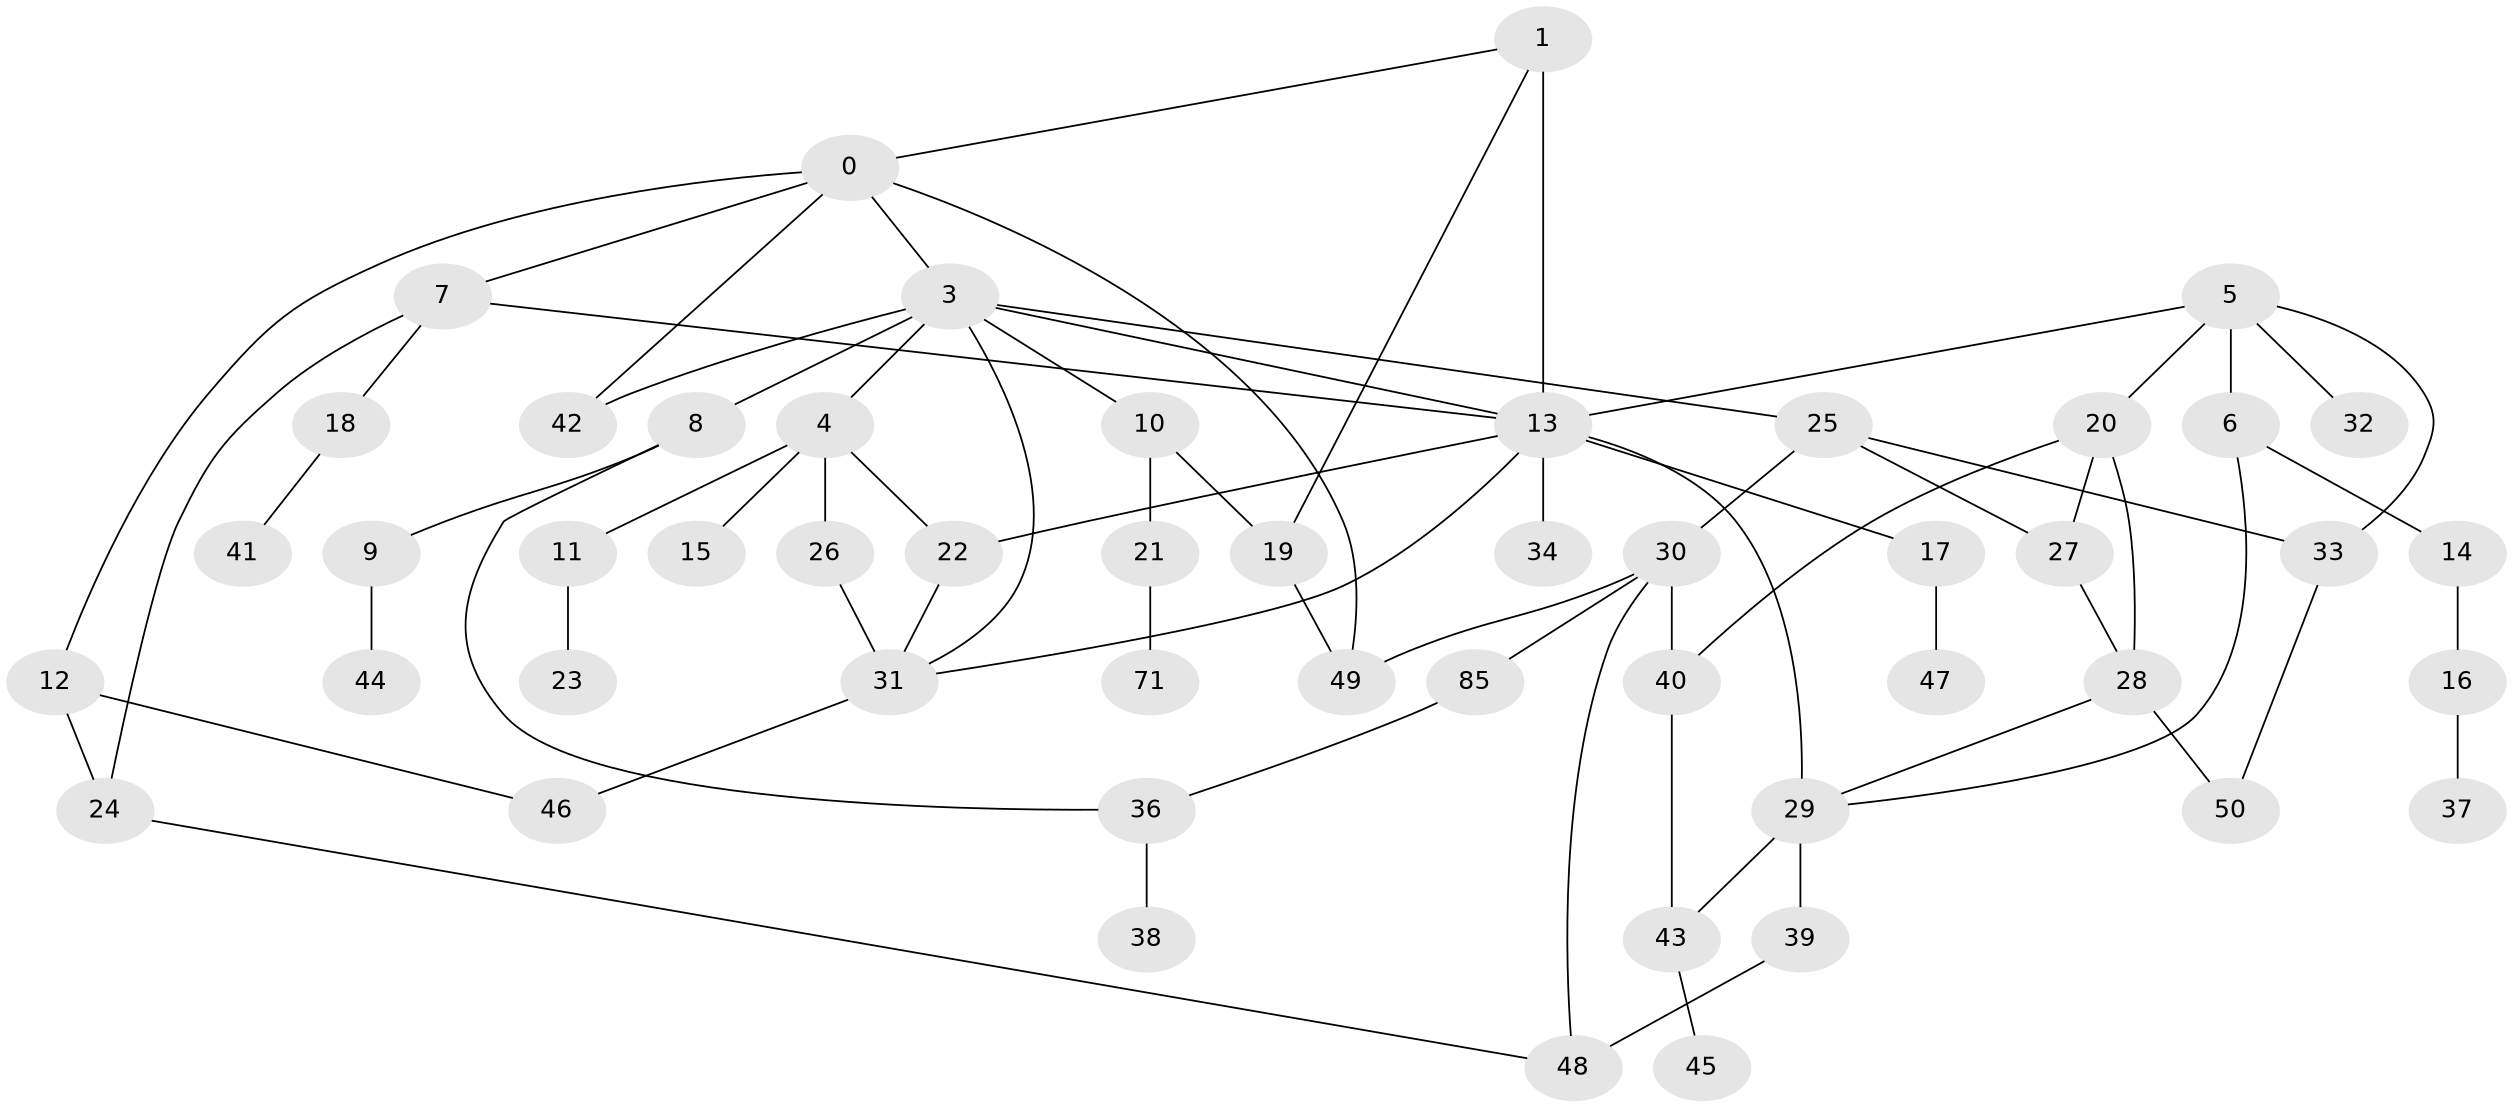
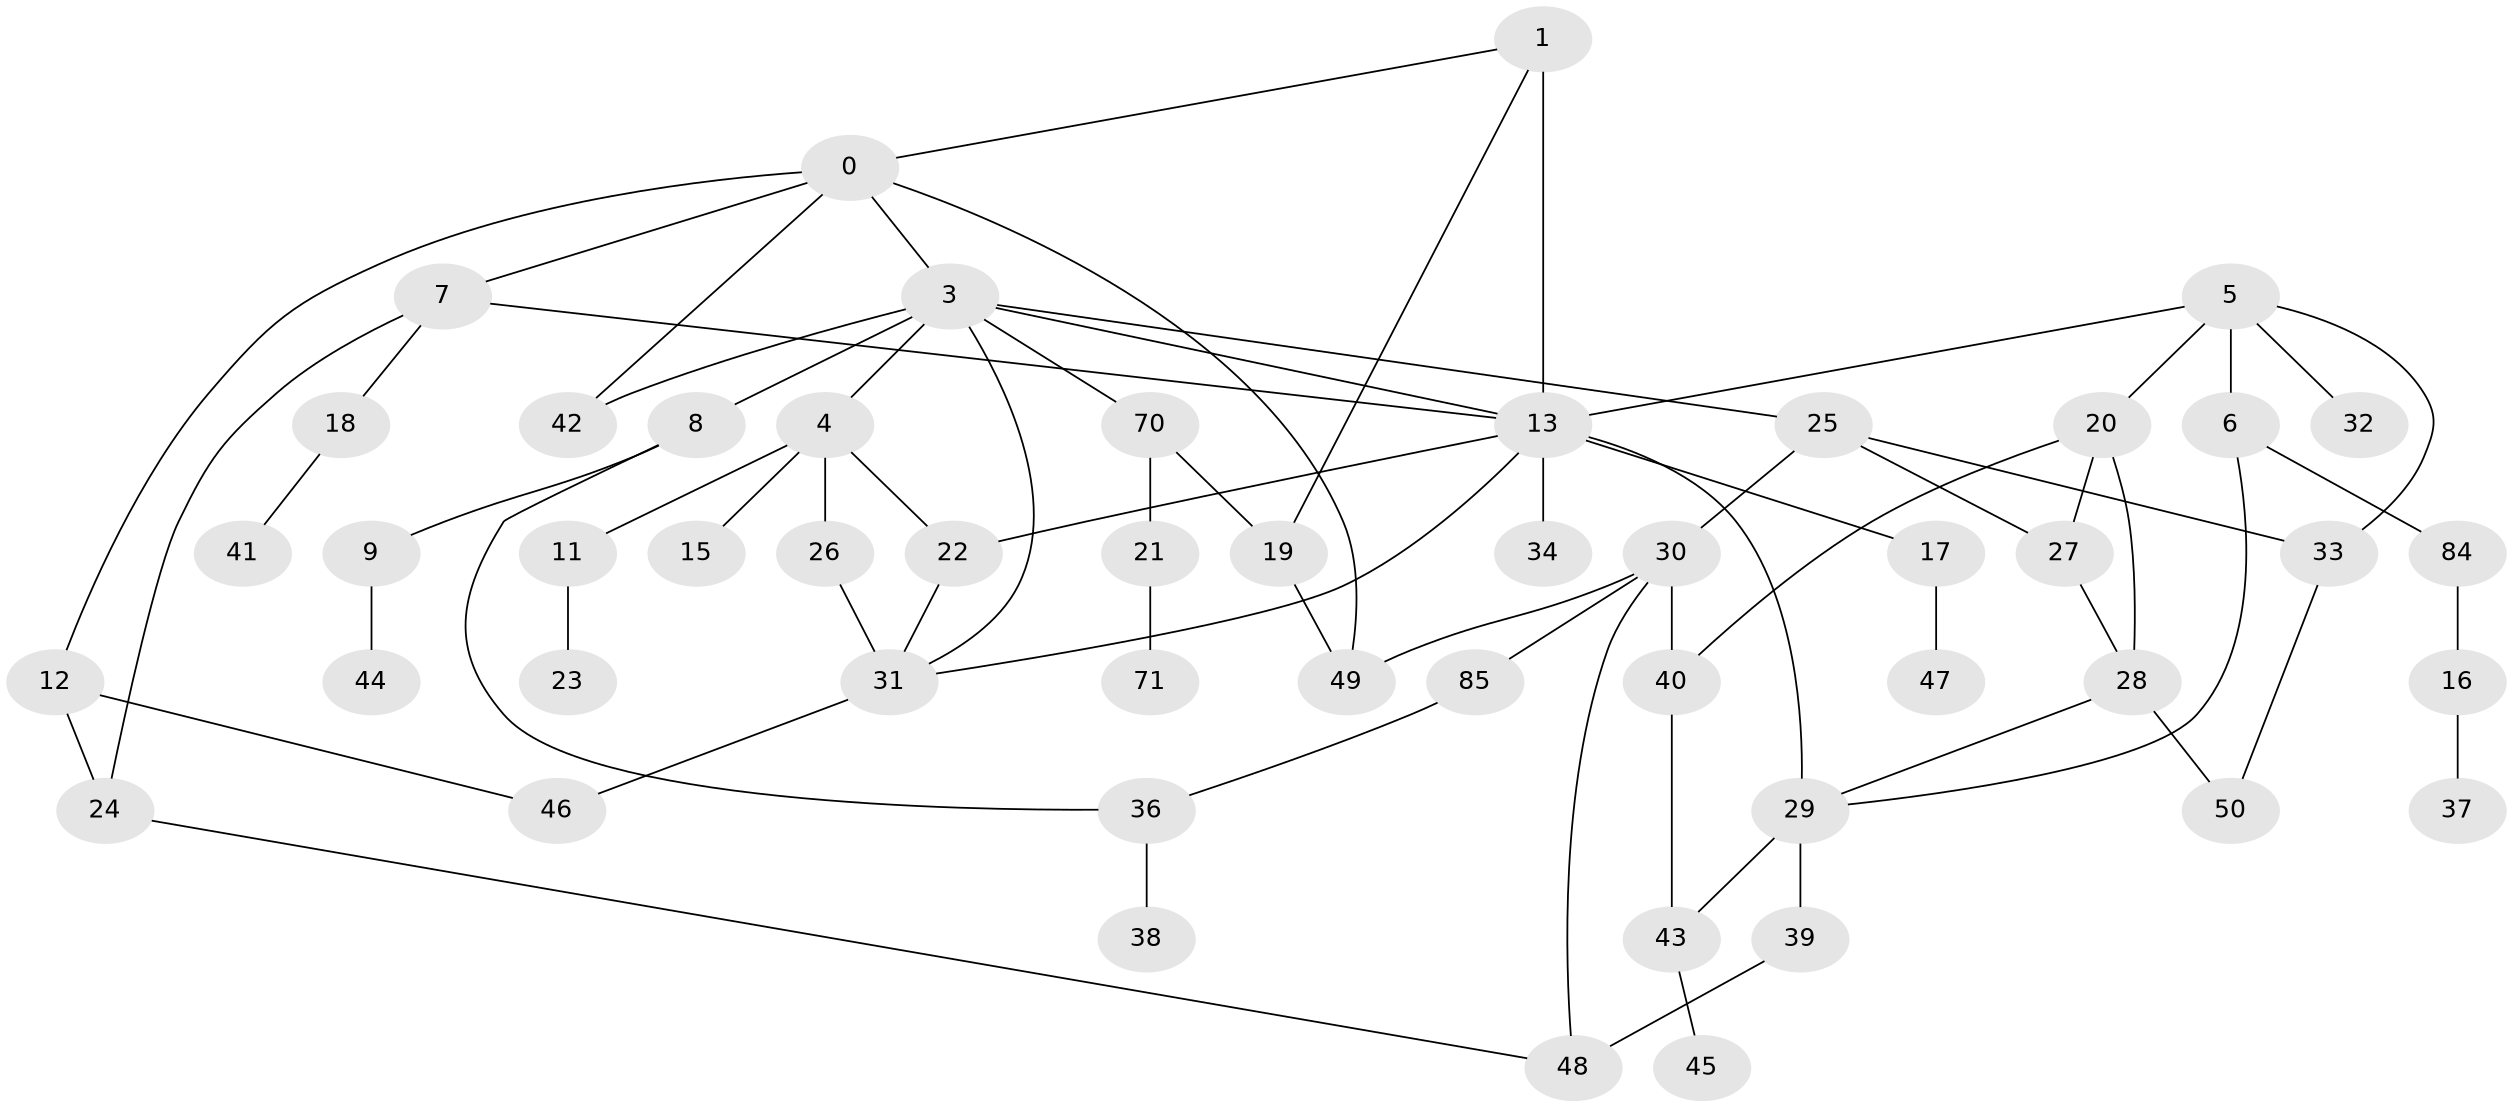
node "10": label "10" -> "70"
node "14": label "14" -> "84"
